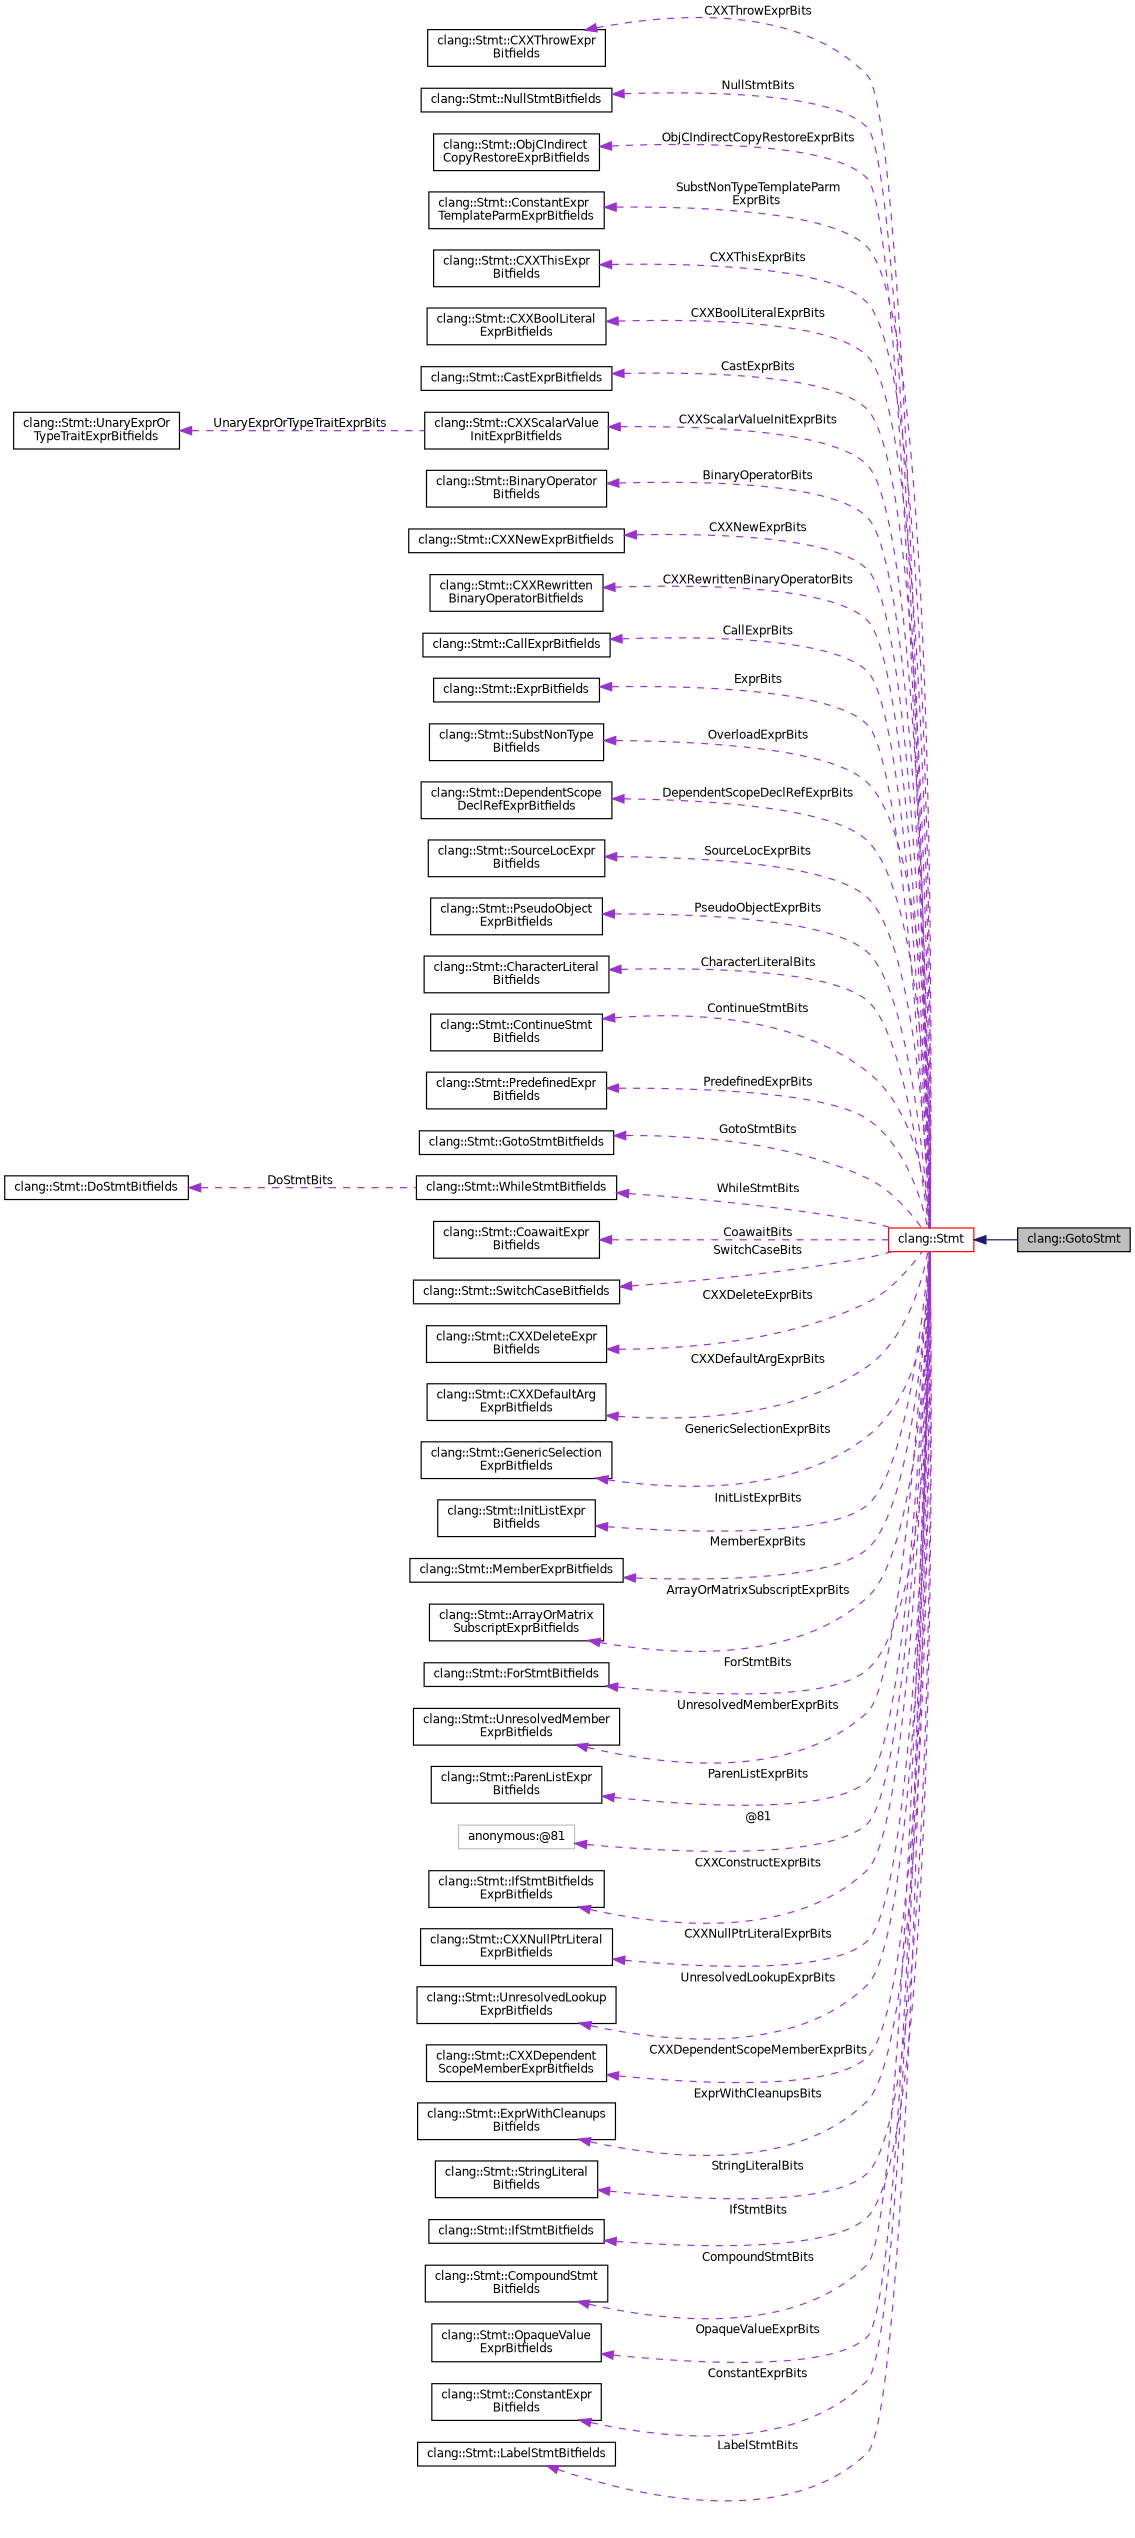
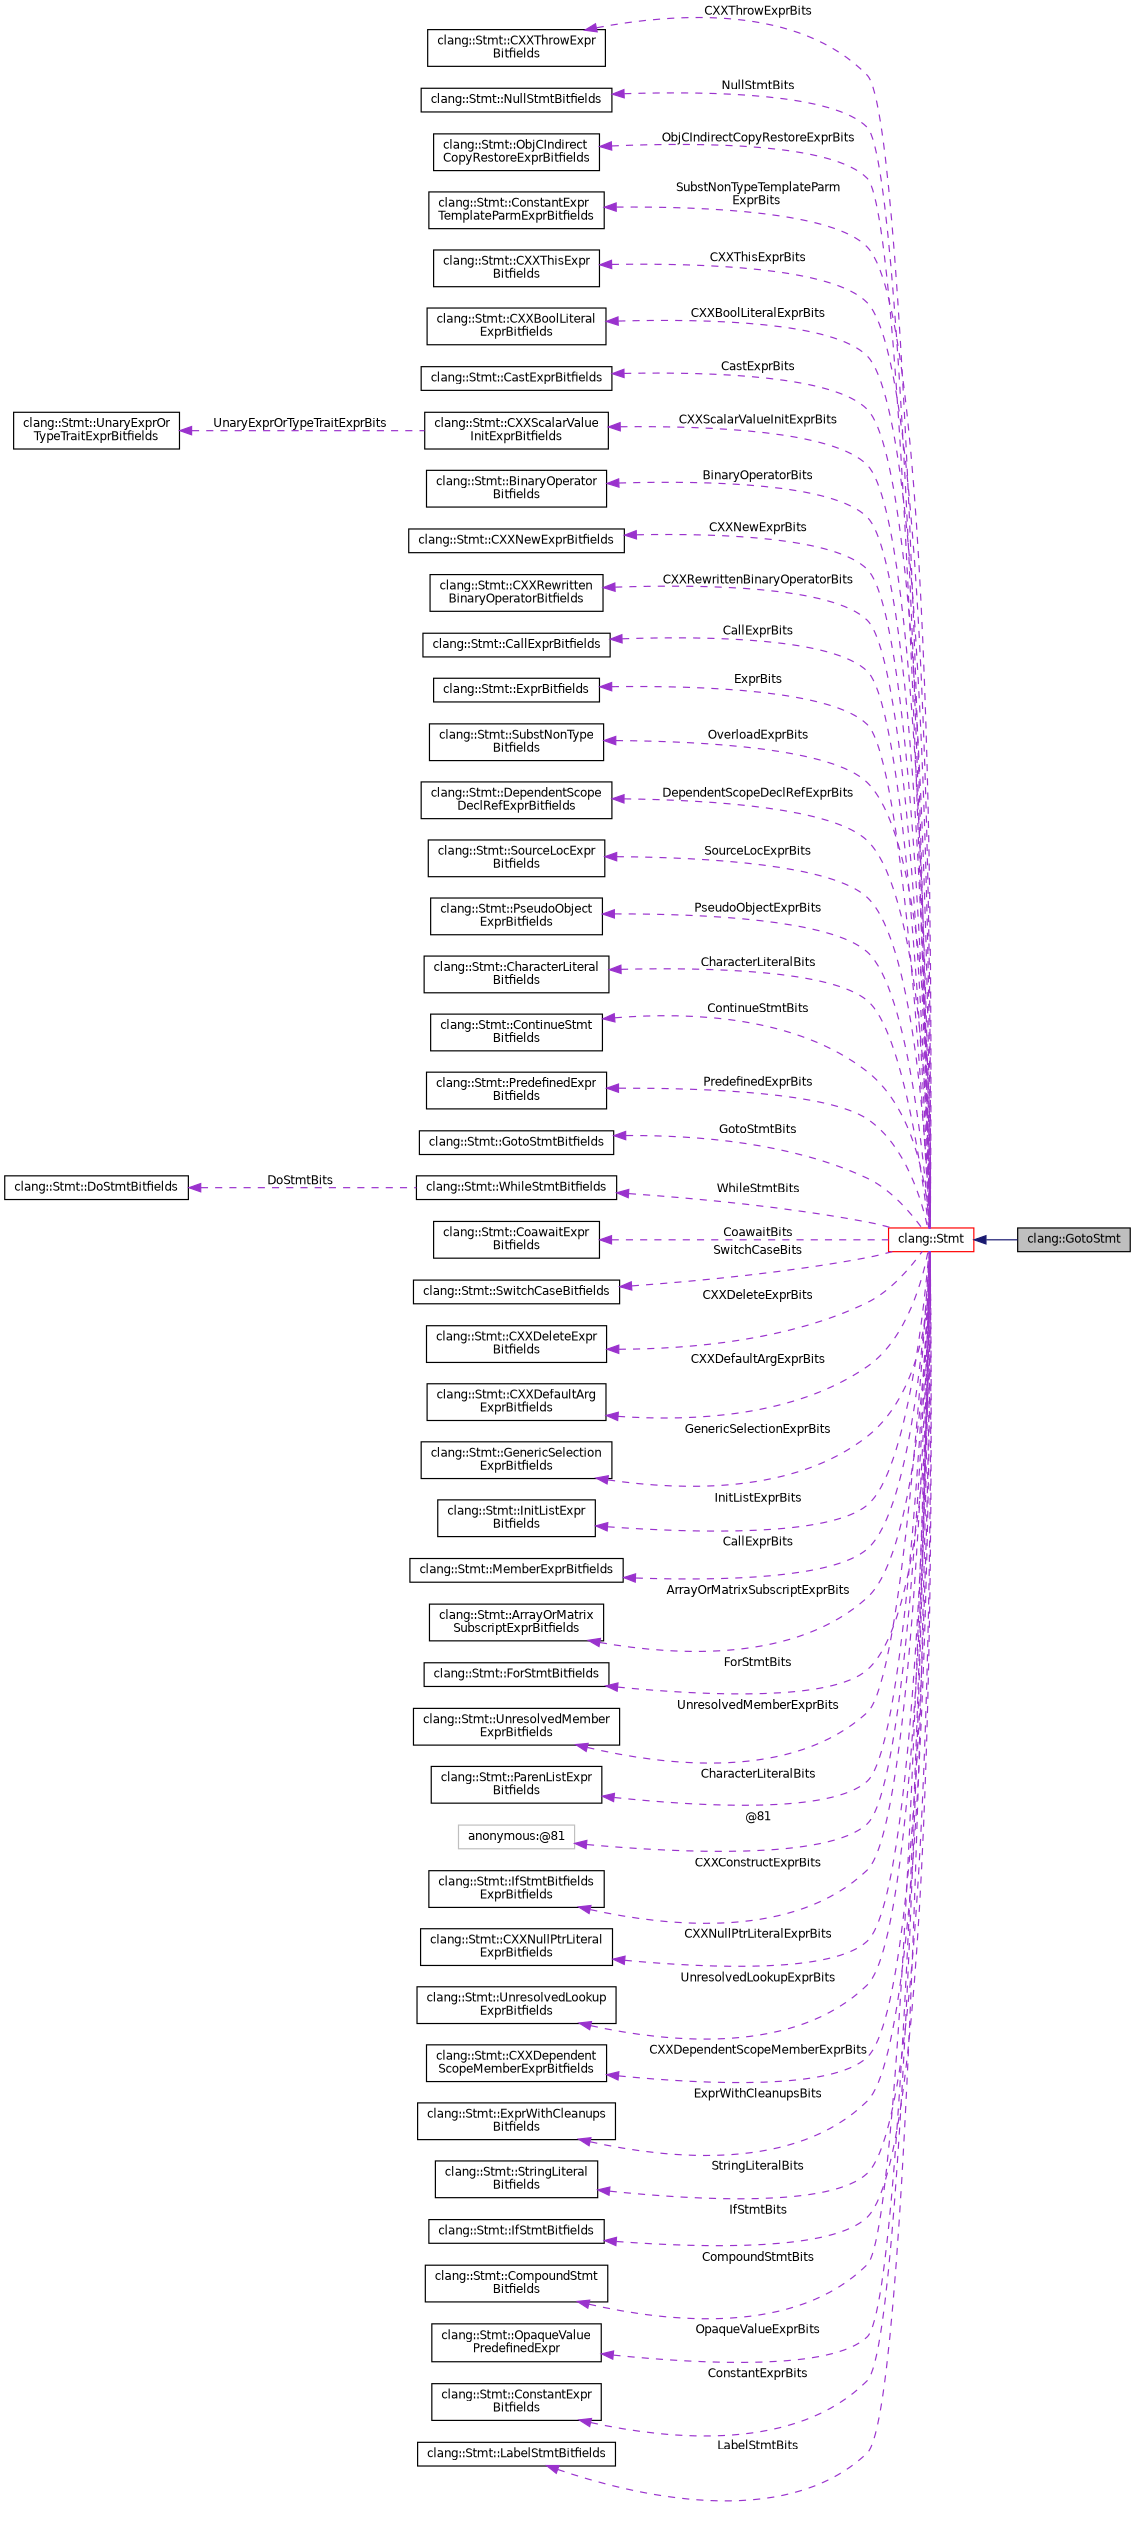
edge "clang::Stmt" -> "clang::Stmt::MemberExprBitfields": label " MemberExprBits" -> " CallExprBits"
edge "clang::Stmt" -> "clang::Stmt::ParenListExpr Bitfields": label " ParenListExprBits" -> " CharacterLiteralBits"
node "clang::Stmt::OpaqueValue ExprBitfields": label "clang::Stmt::OpaqueValue ExprBitfields" -> "clang::Stmt::OpaqueValue PredefinedExpr"
